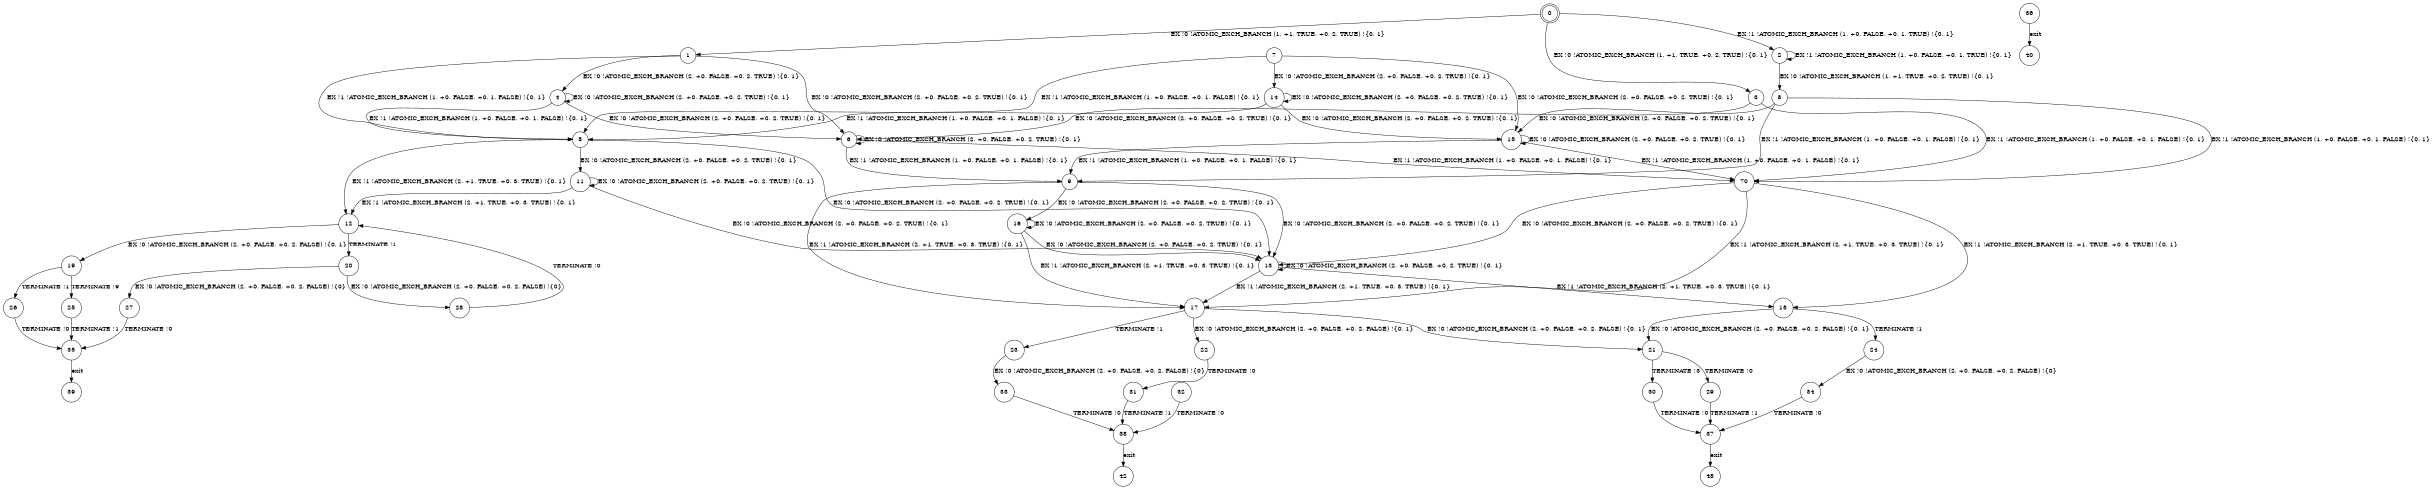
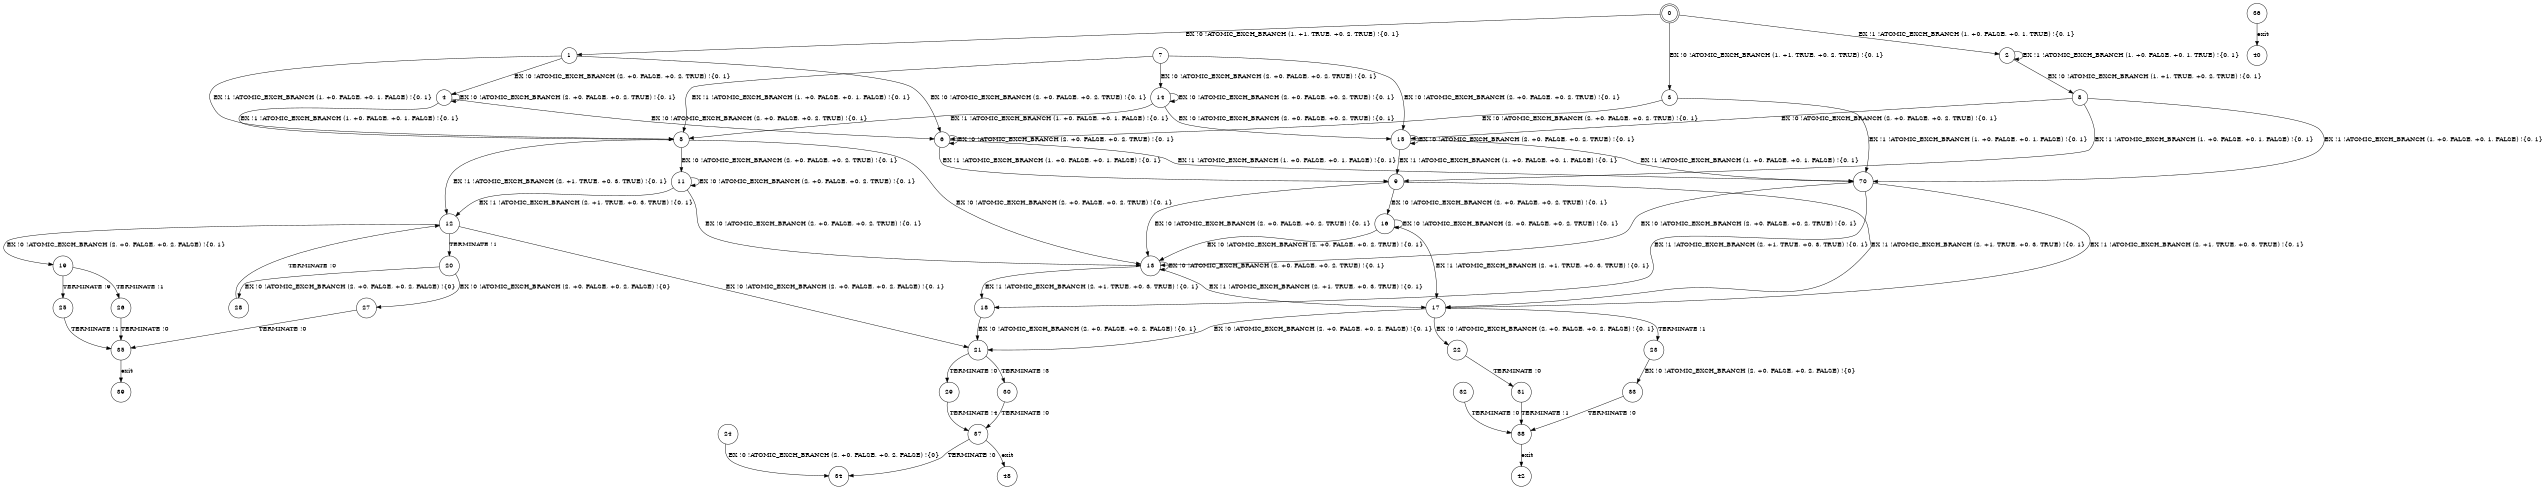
edge "12" -> "21": added, label "EX !0 !ATOMIC_EXCH_BRANCH (2, +0, FALSE, +0, 2, FALSE) !{0, 1}"
edge "18" -> "24": removed, label "TERMINATE !1"
edge "29" -> "37": label "TERMINATE !1" -> "TERMINATE !4"
edge "34" -> "37": reversed
